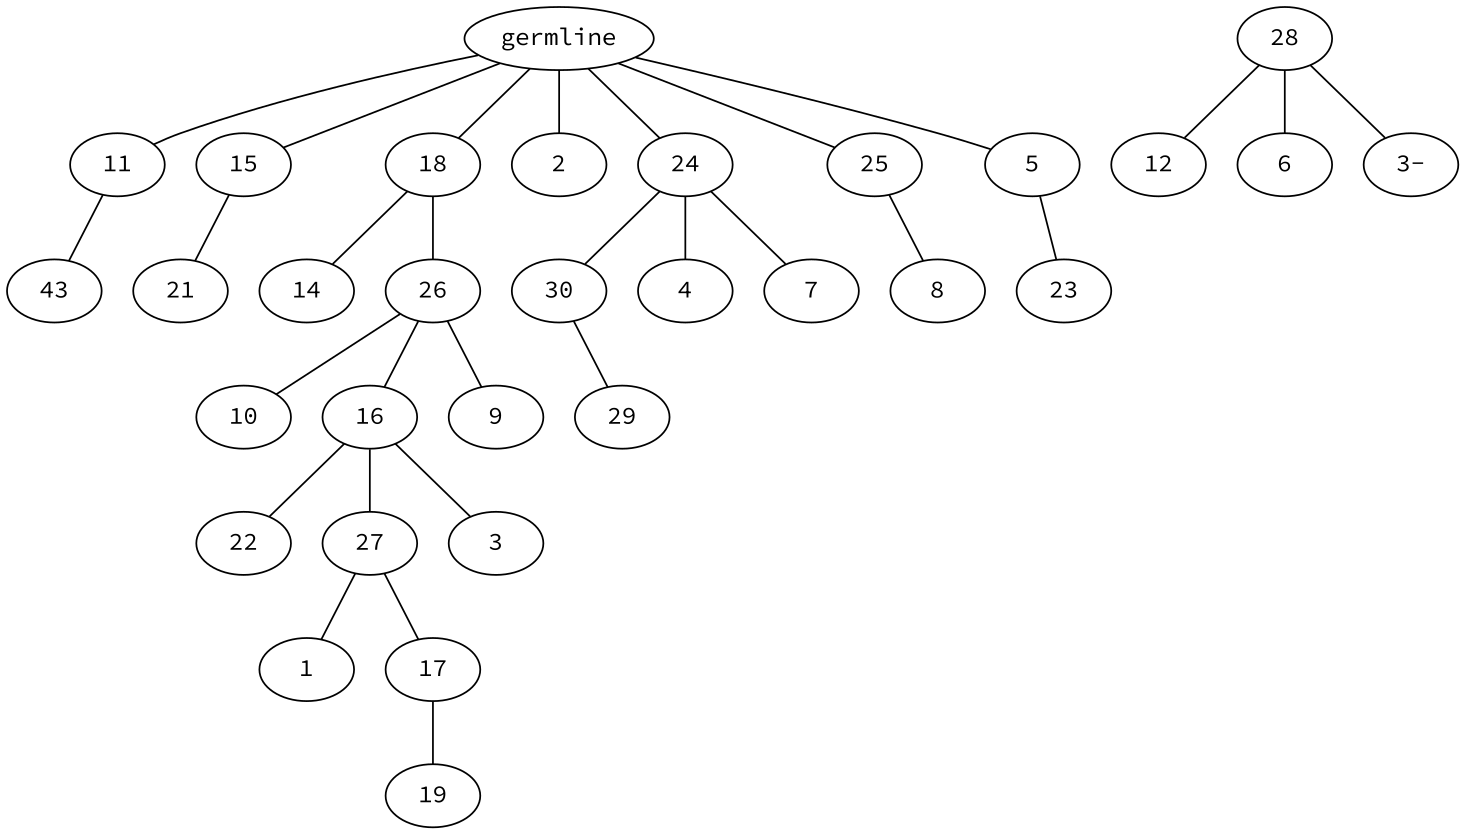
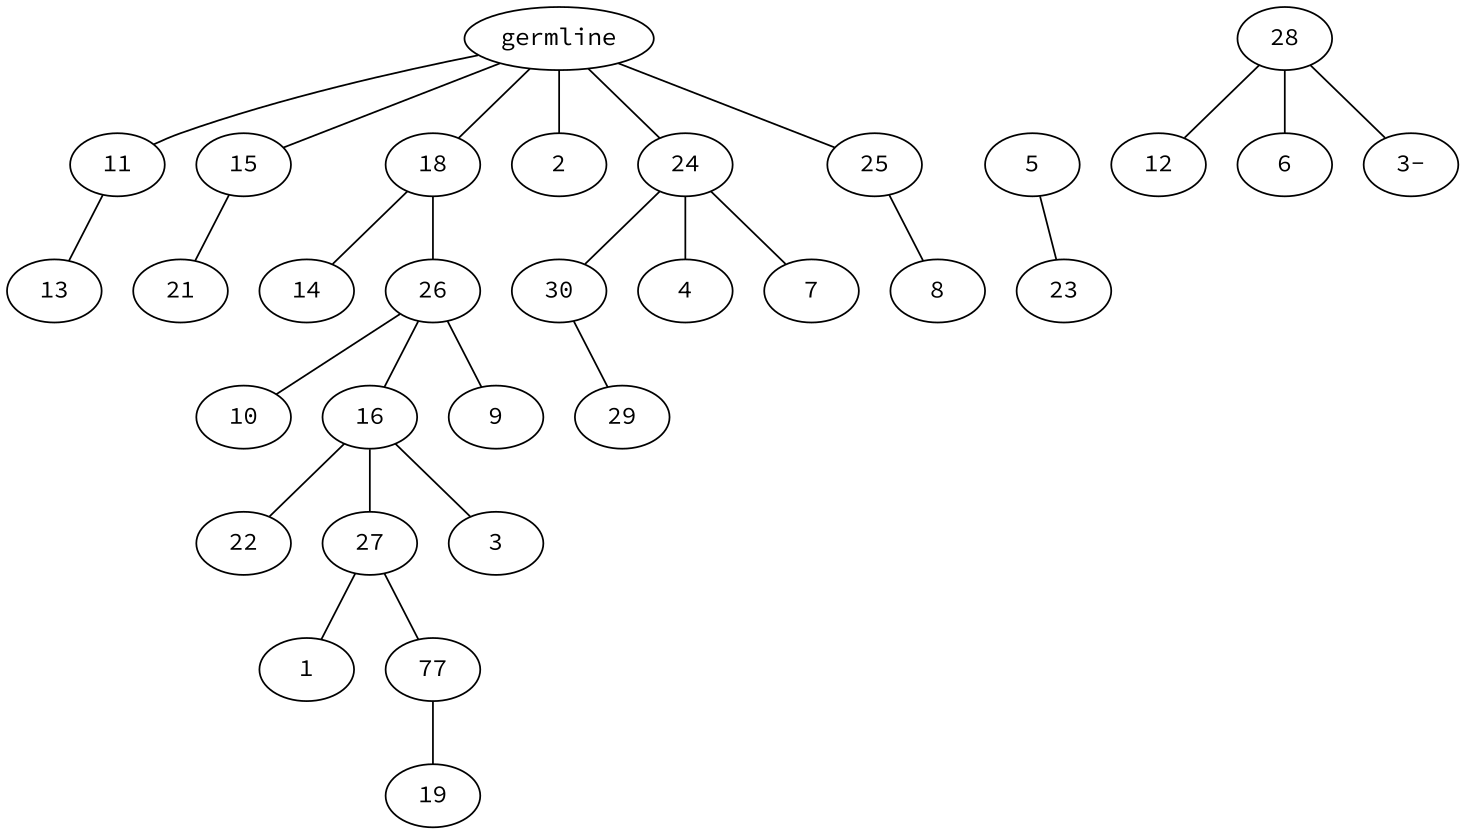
edge "germline" -- "5": removed
node "43": label "43" -> "13"
node "17": label "17" -> "77"
